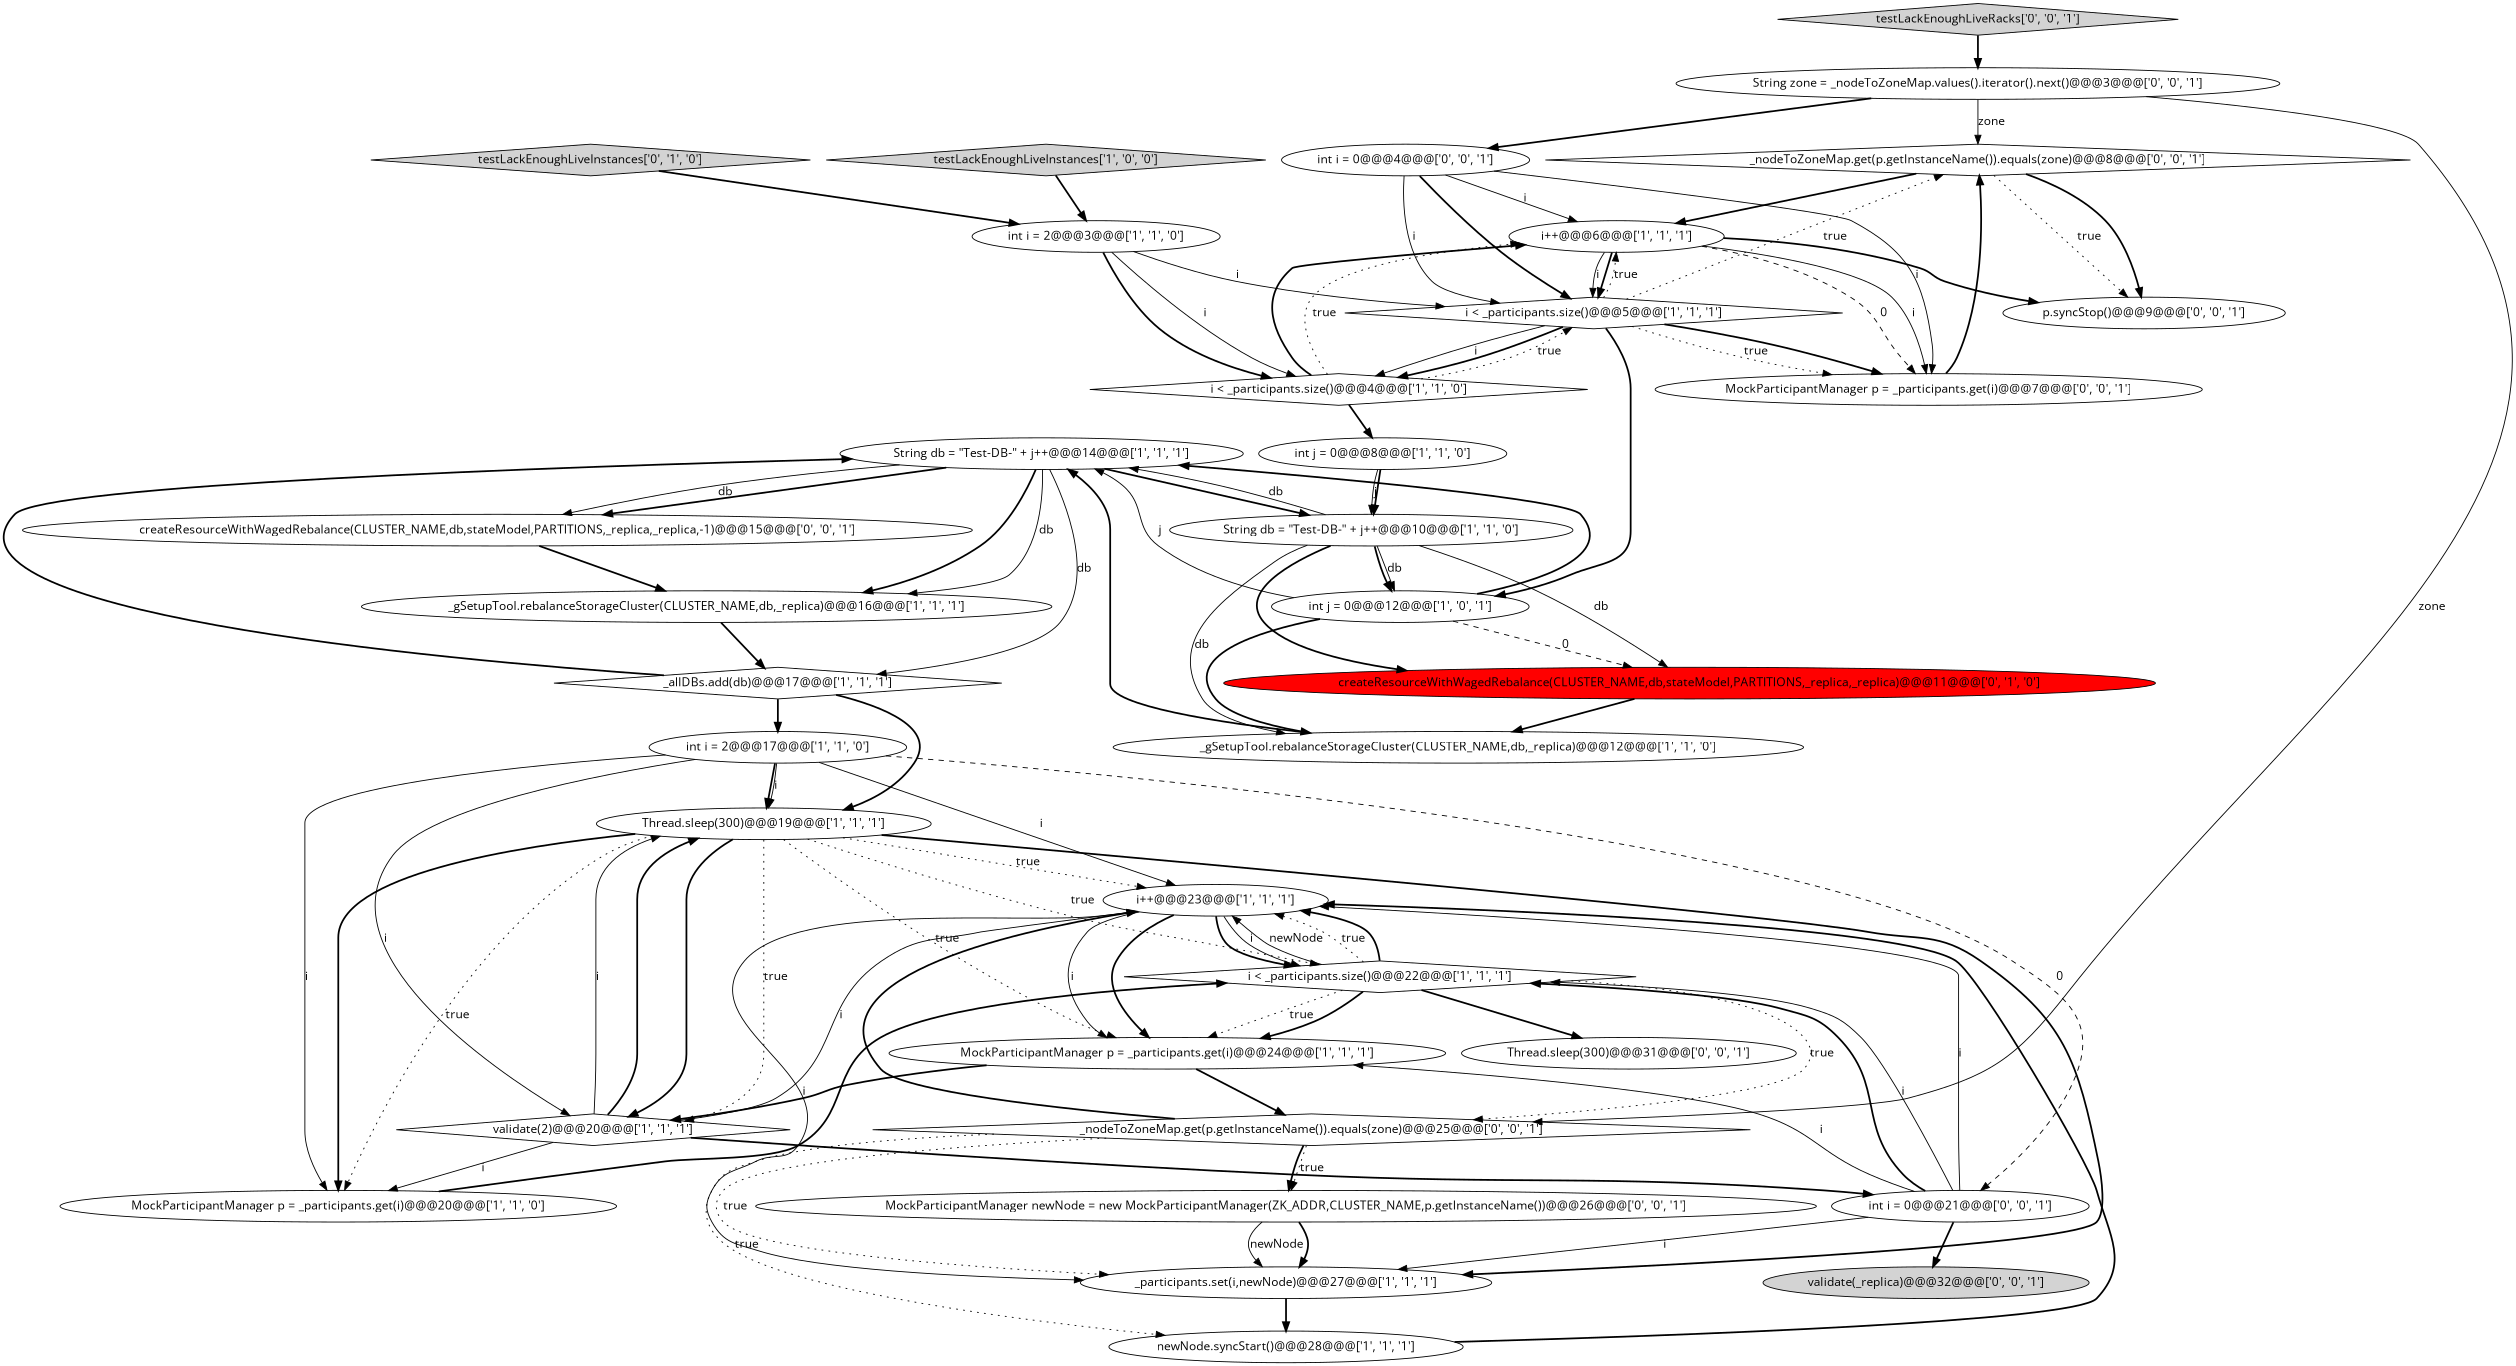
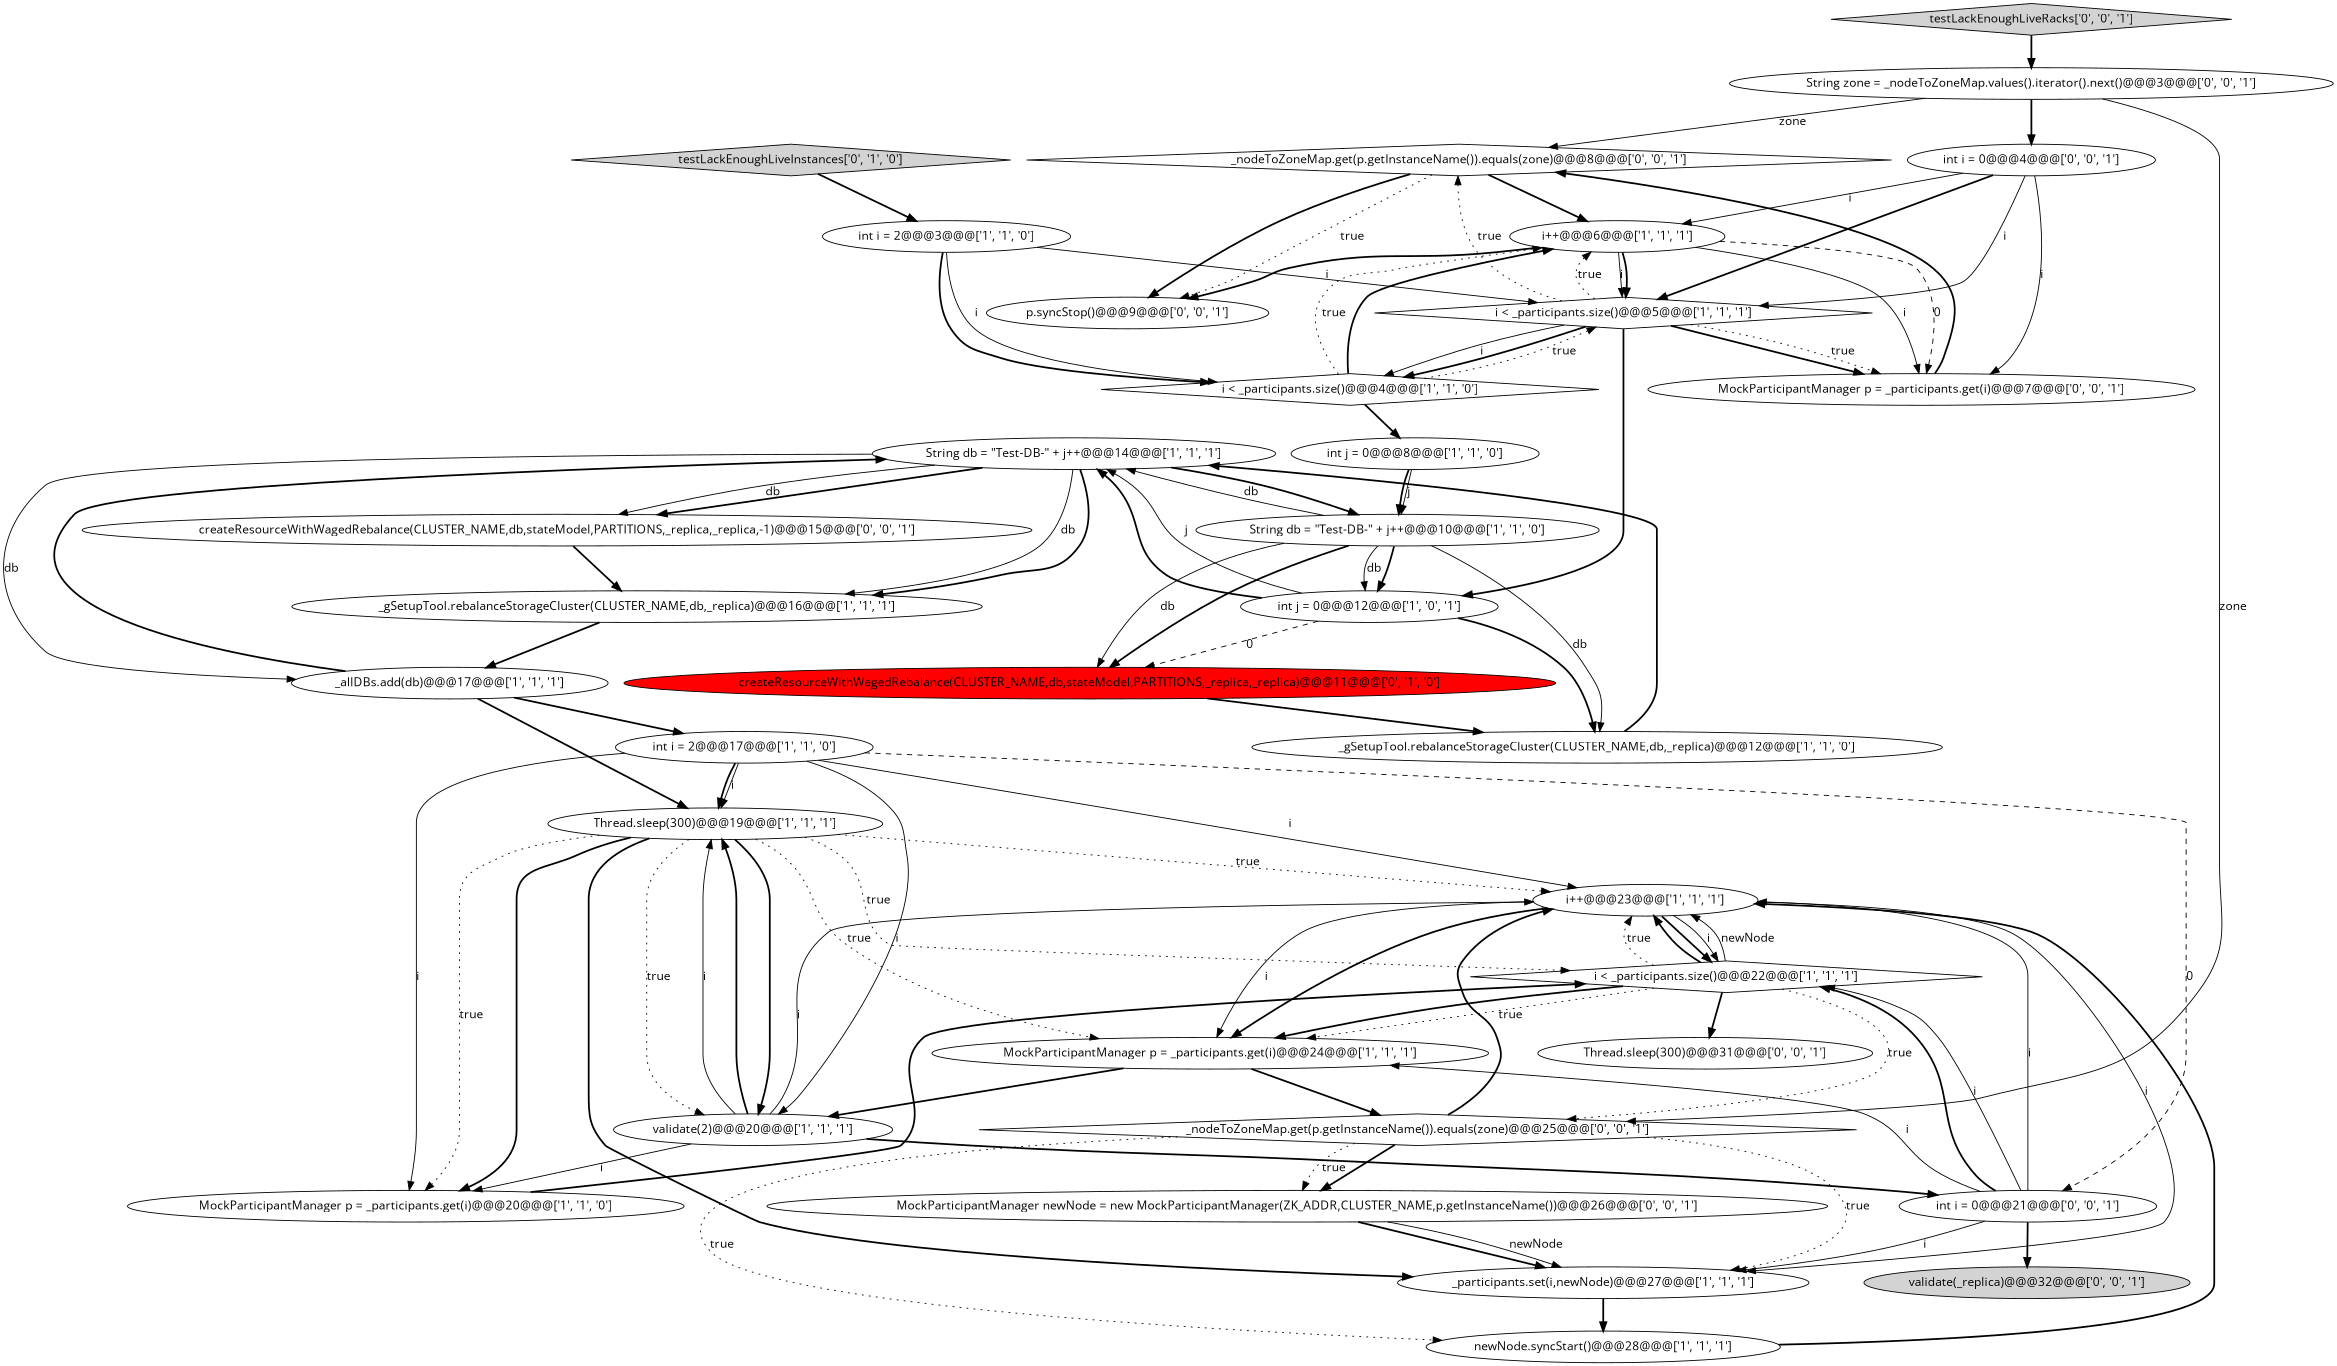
node "testLackEnoughLiveInstances['1', '0', '0']": removed
node "_allDBs.add(db)@@@17@@@['1', '1', '1']": shape diamond -> ellipse
node "validate(2)@@@20@@@['1', '1', '1']": shape diamond -> ellipse
